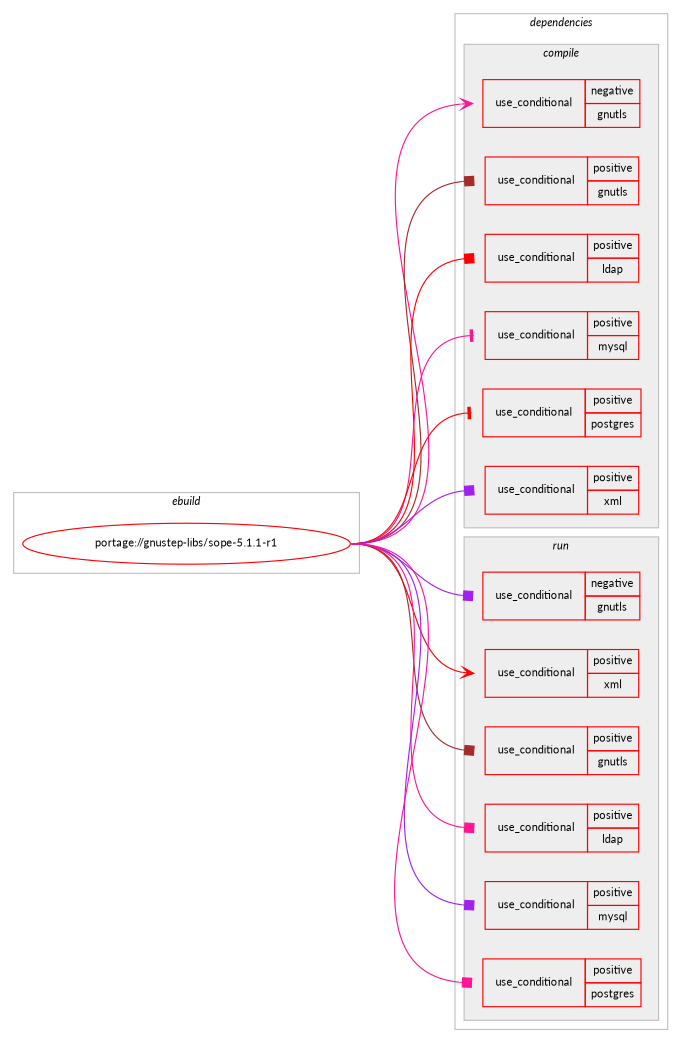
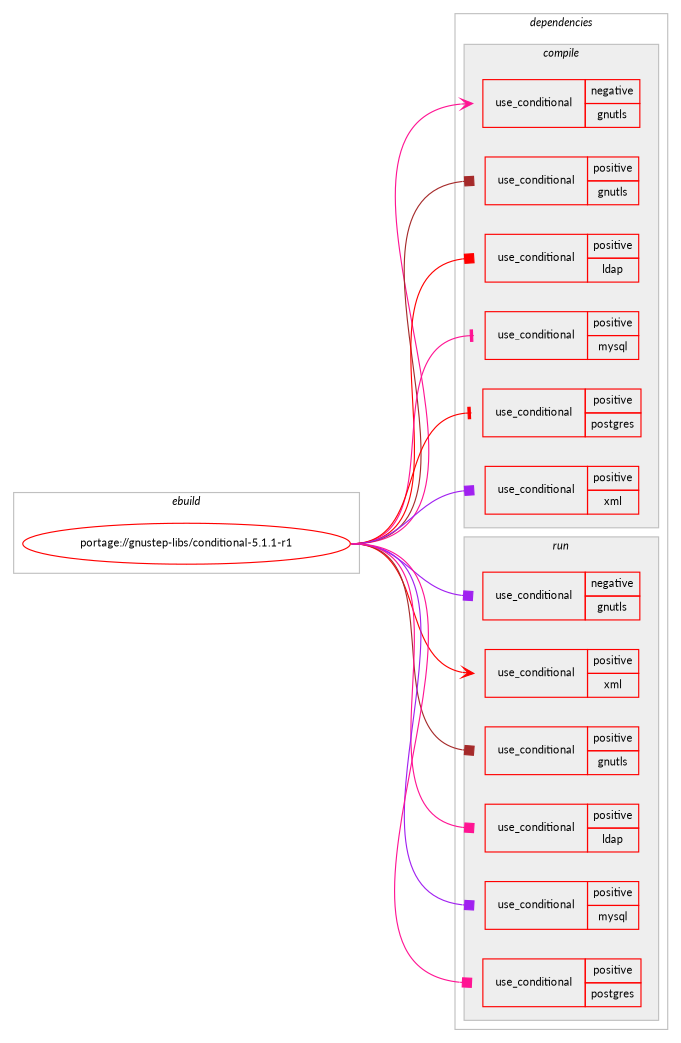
node "portage://gnustep-libs/sope-5.1.1-r1": label "portage://gnustep-libs/sope-5.1.1-r1" -> "portage://gnustep-libs/conditional-5.1.1-r1"
